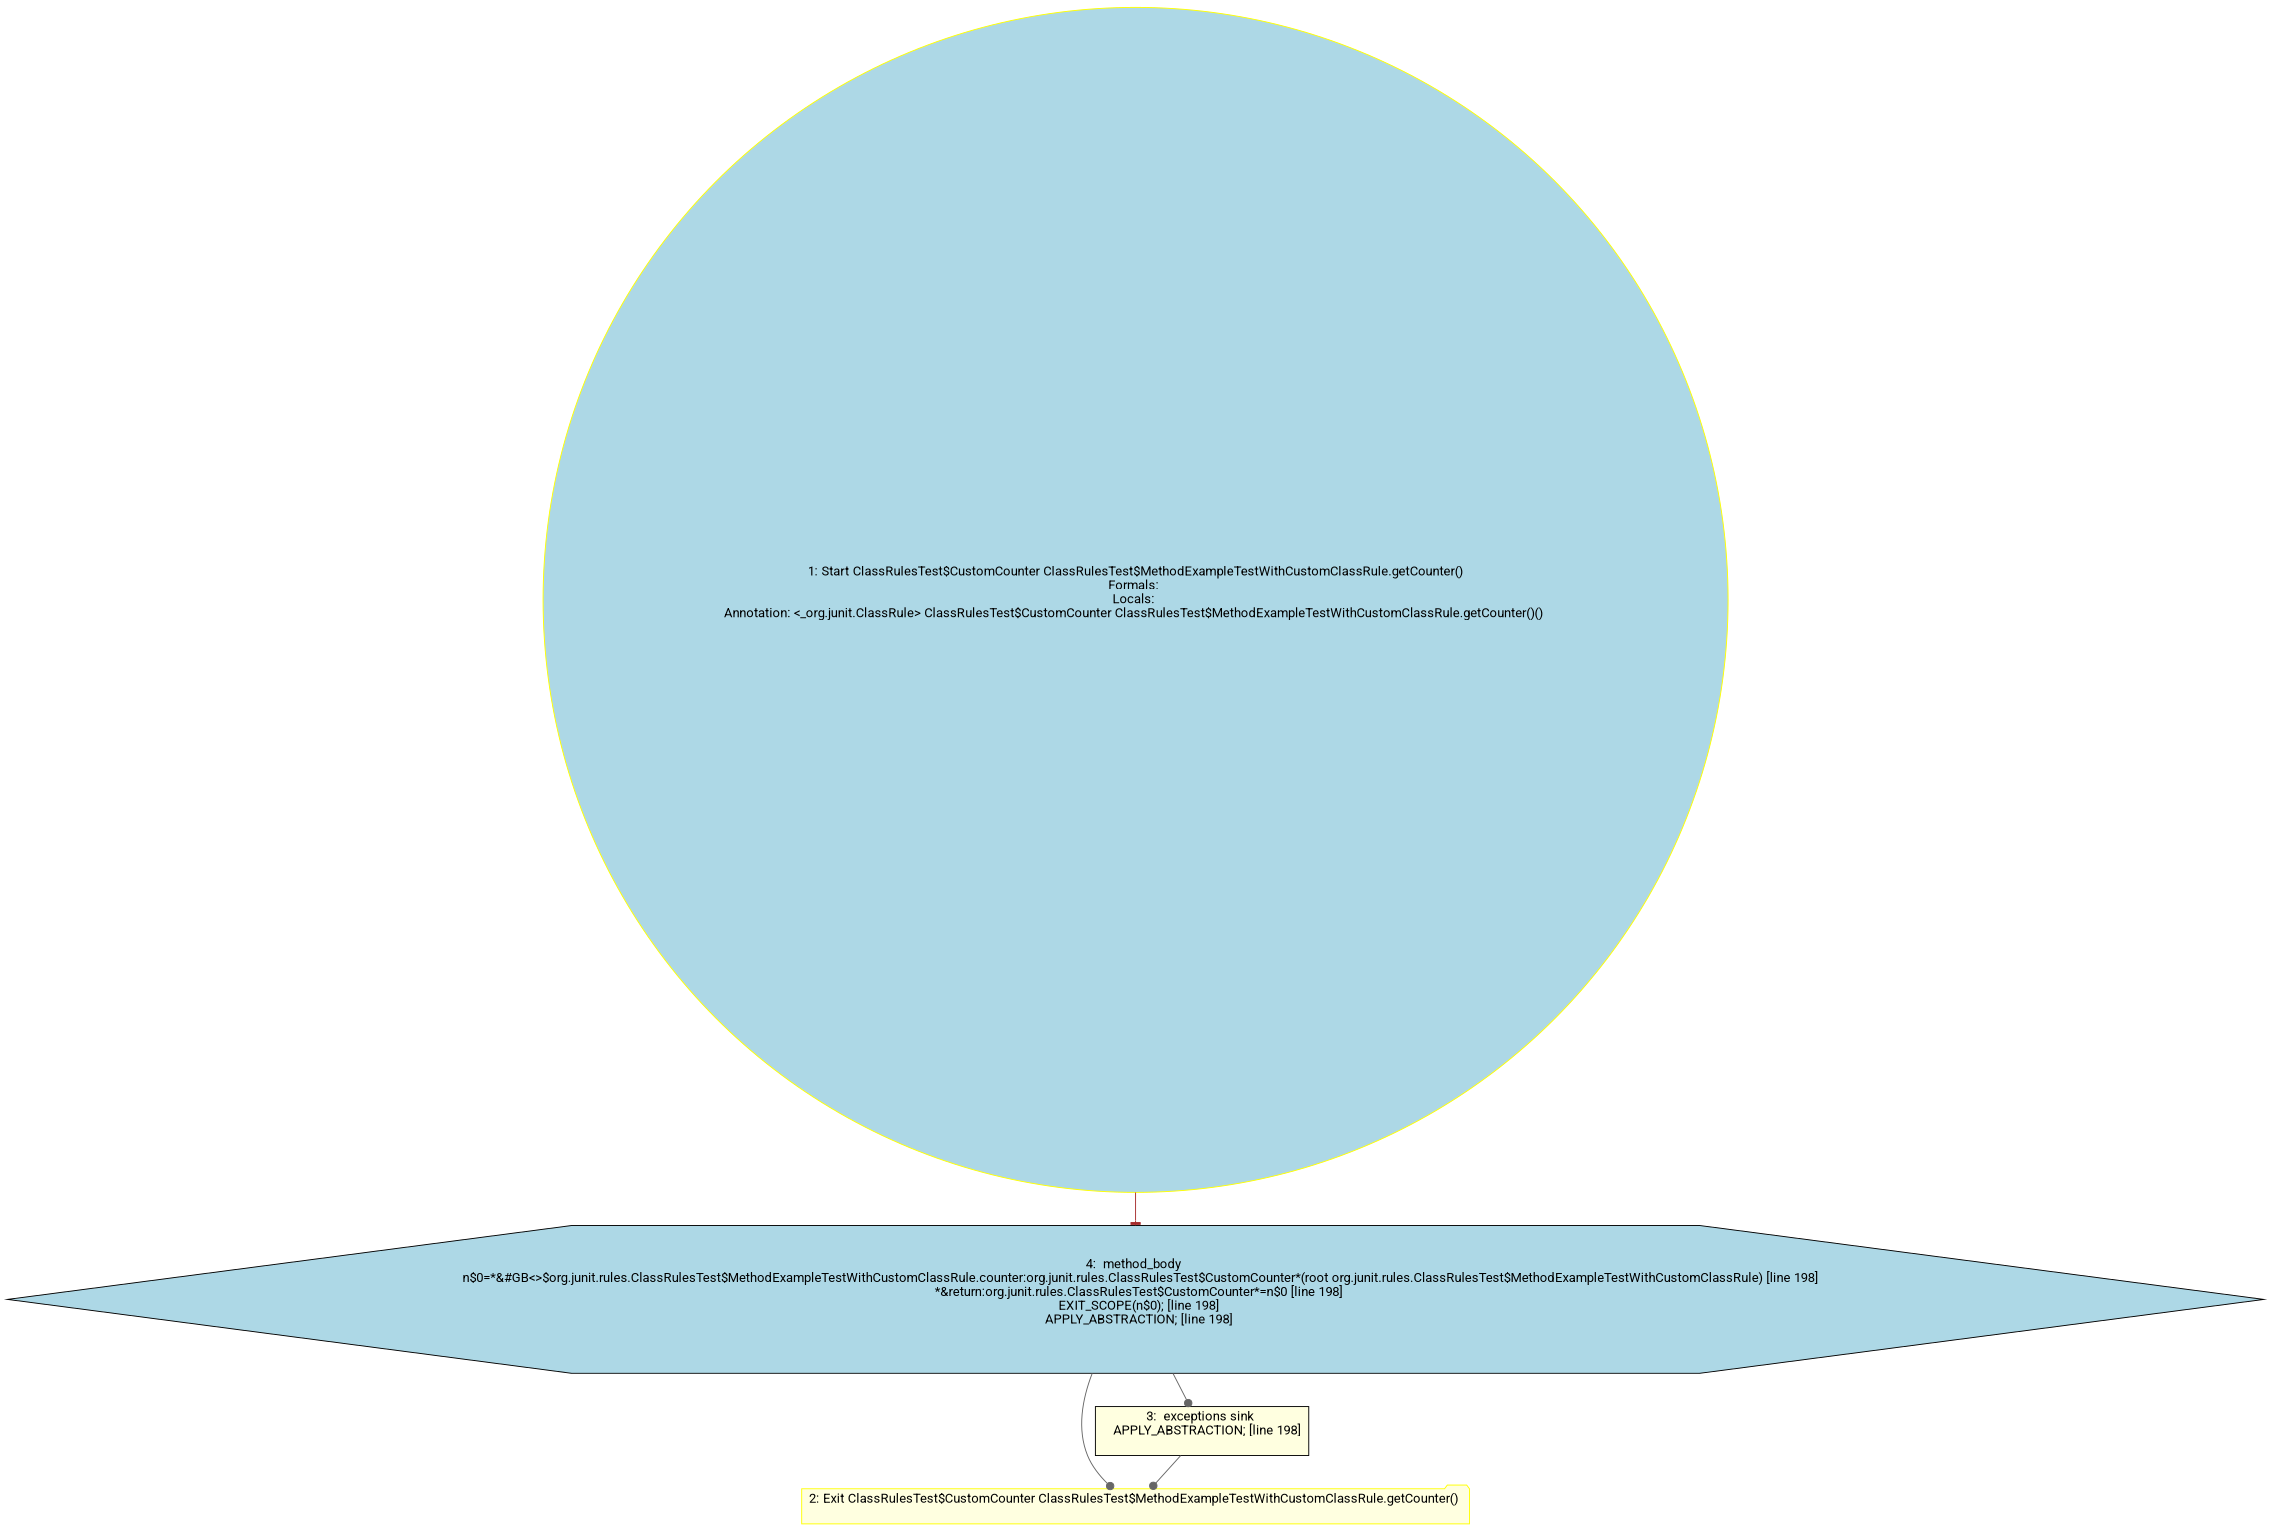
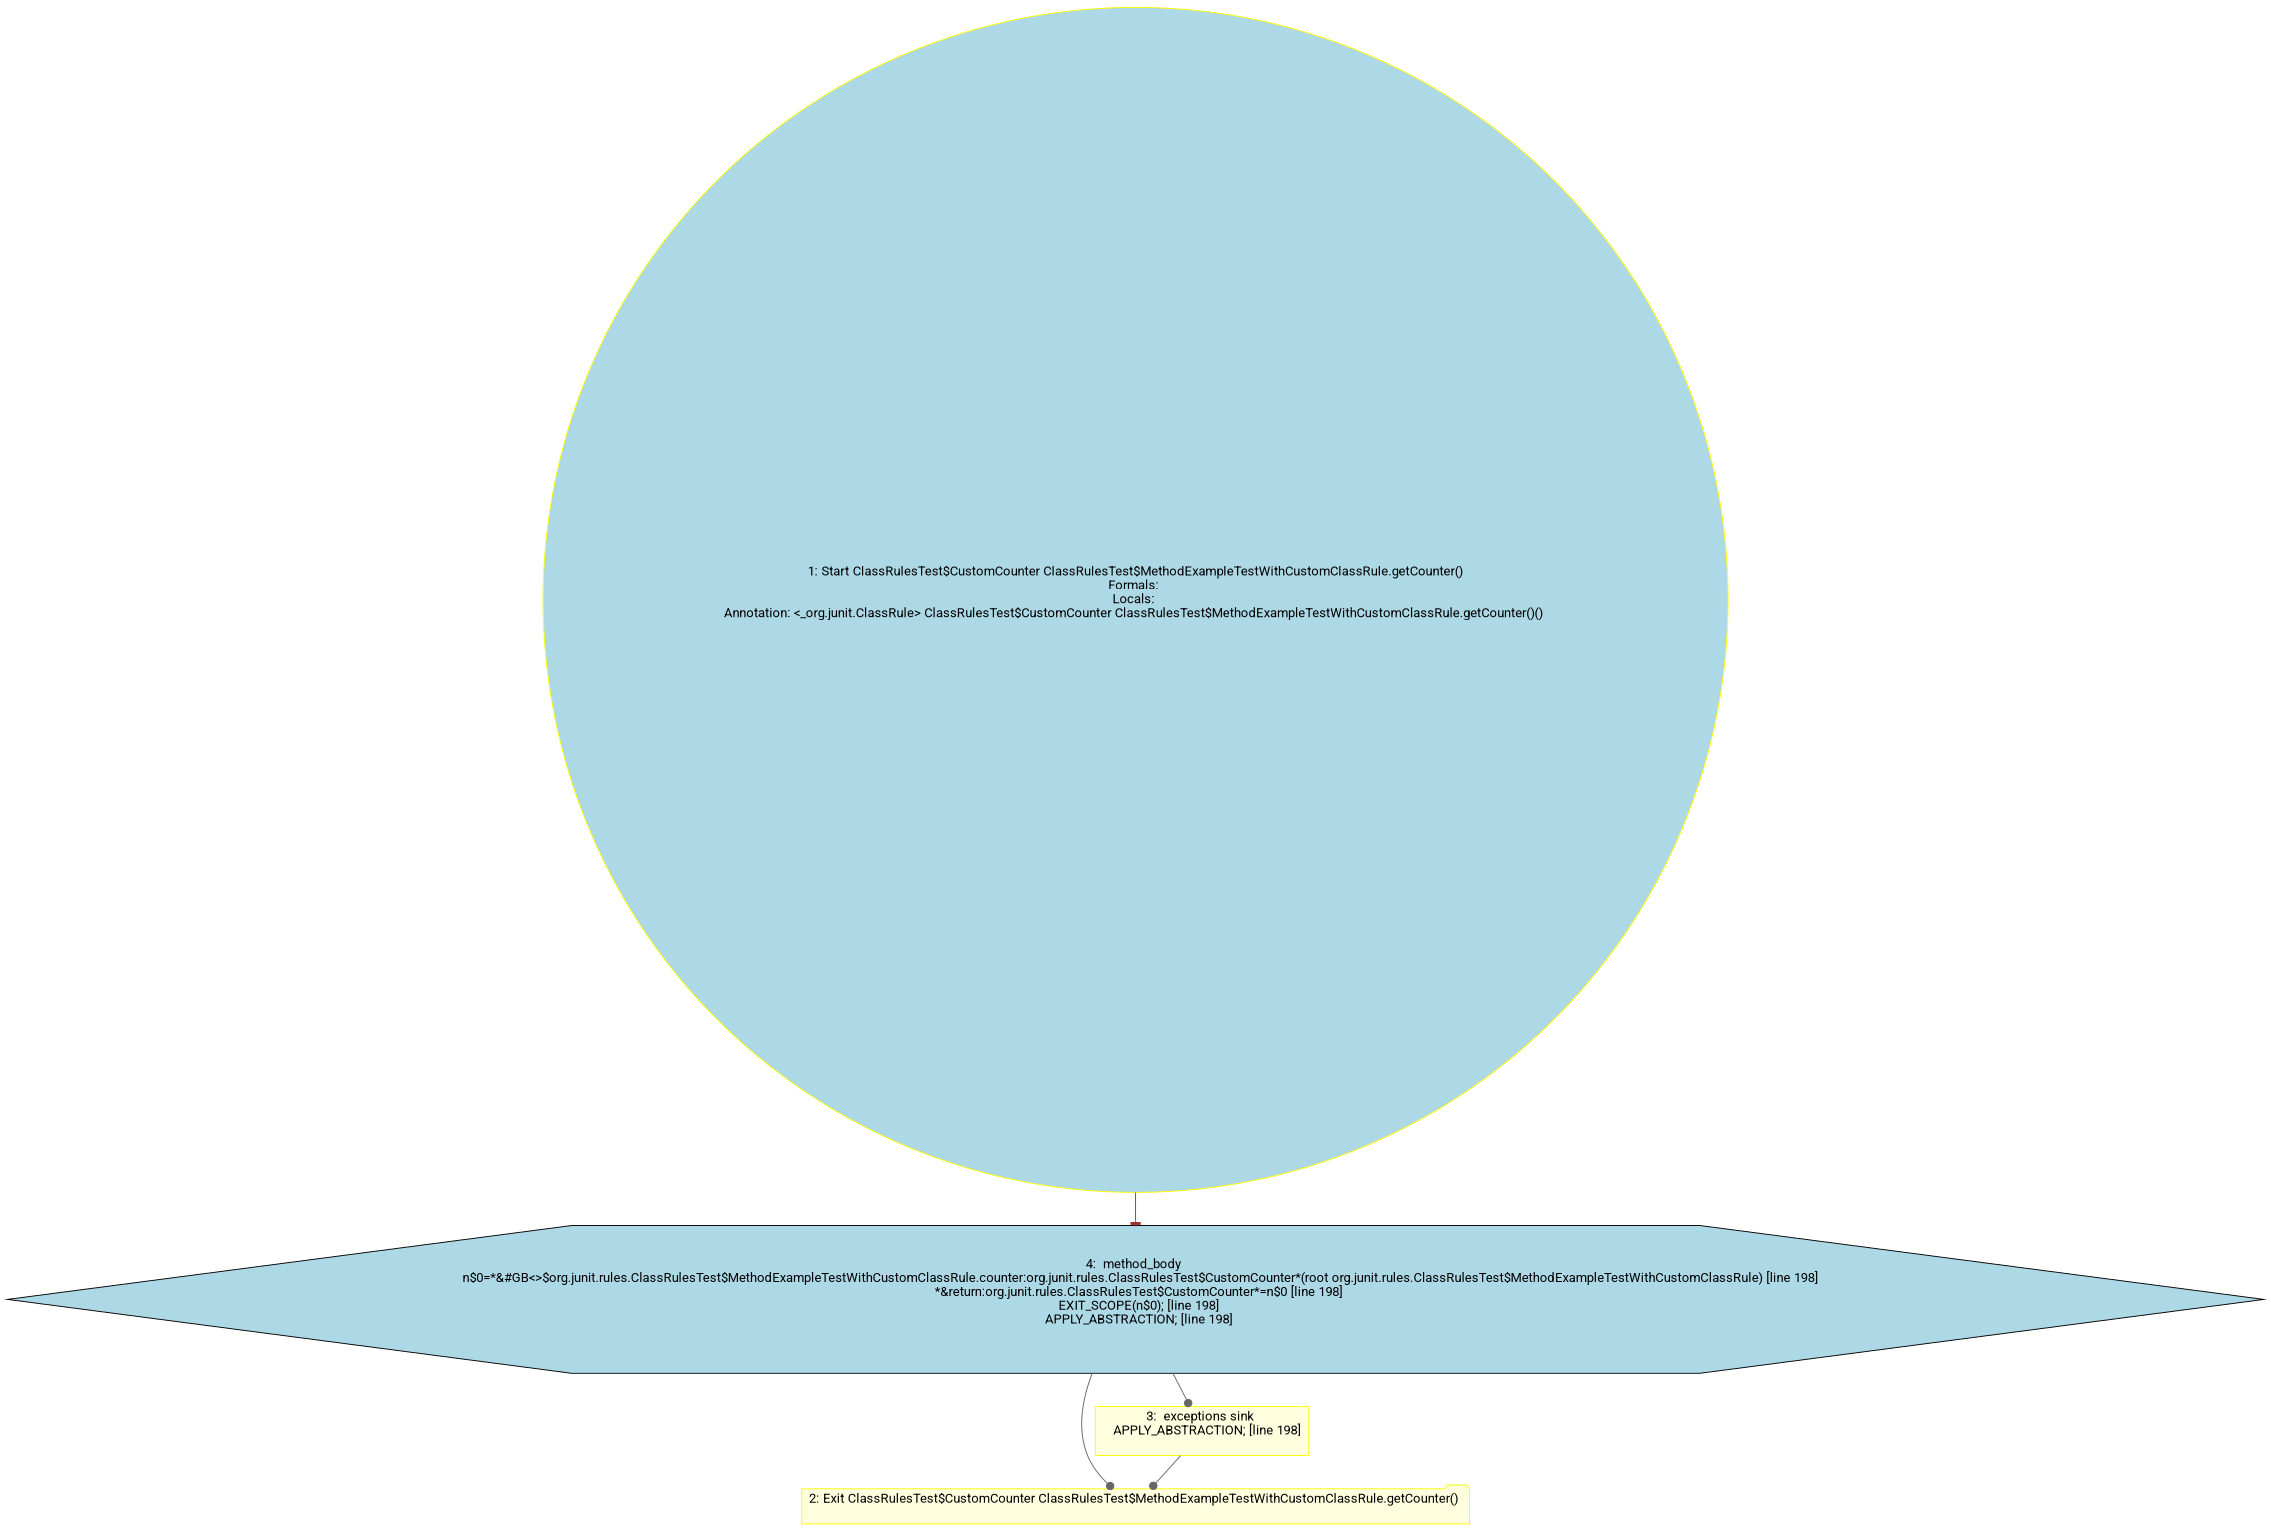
node "3:  exceptions sink APPLY_ABSTRACTION; [line 198]": color black -> yellow
